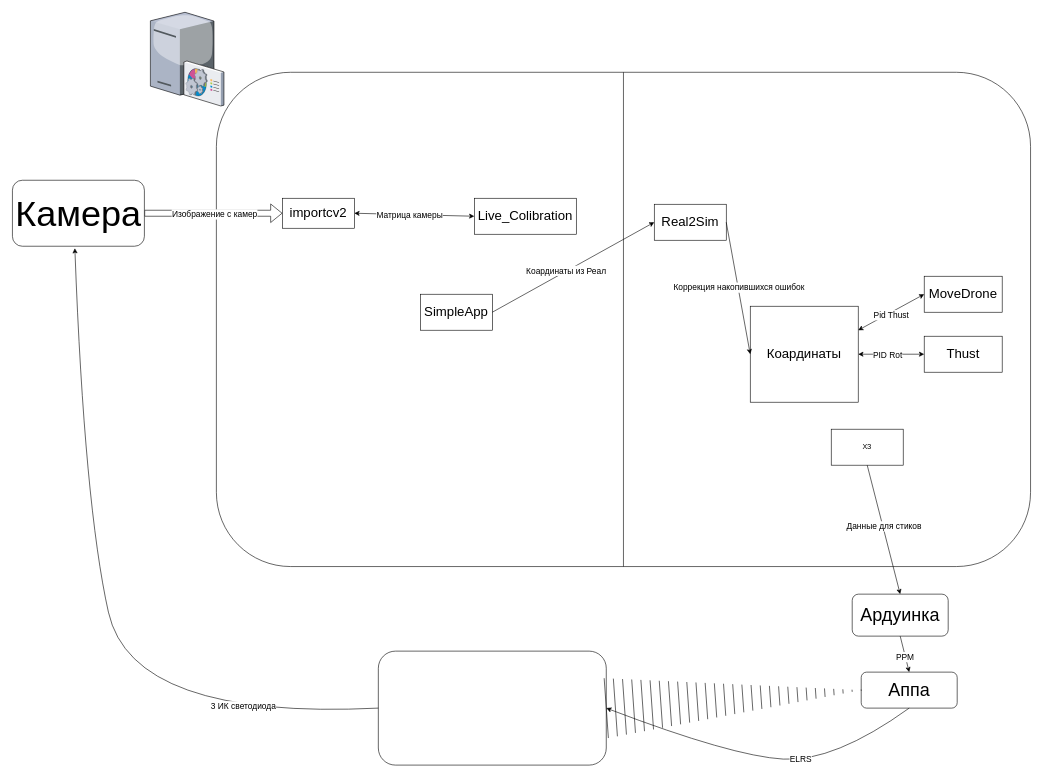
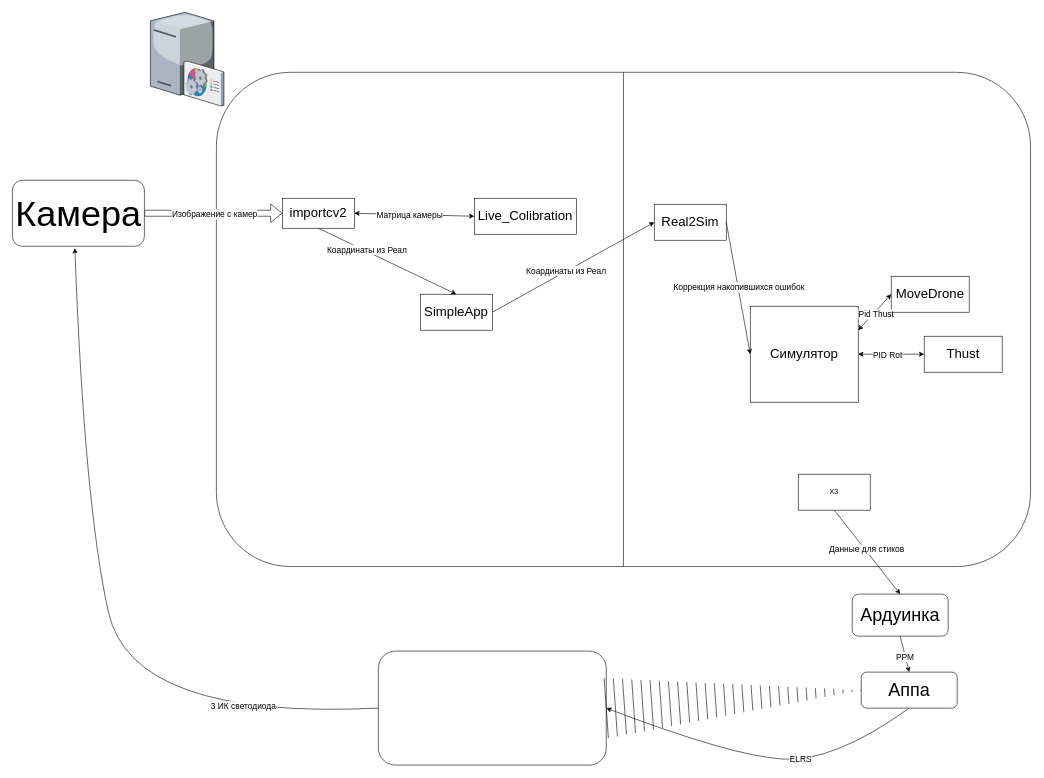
edge "importcv2" -> "SimpleApp": added, label "Коардинаты из Реал"
node "MoveDrone": moved (963, 294) -> (930, 294)
node "Коардинаты": label "Коардинаты" -> "Симулятор"
node "ХЗ": moved (867, 447) -> (834, 492)
